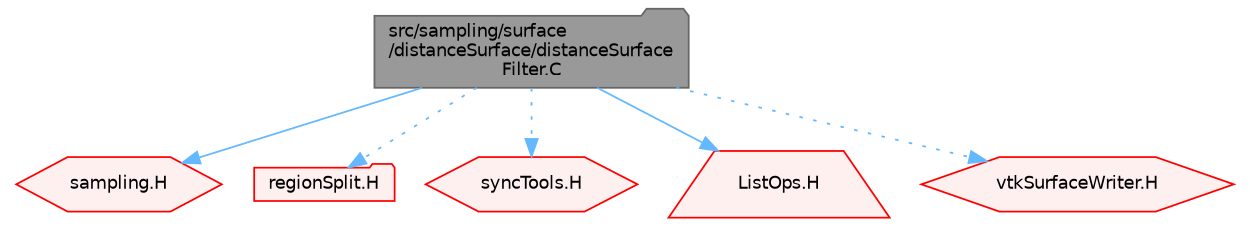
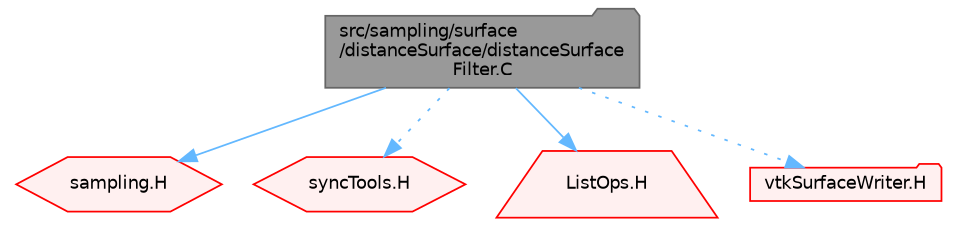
node "regionSplit.H": removed
node "vtkSurfaceWriter.H": shape hexagon -> folder
